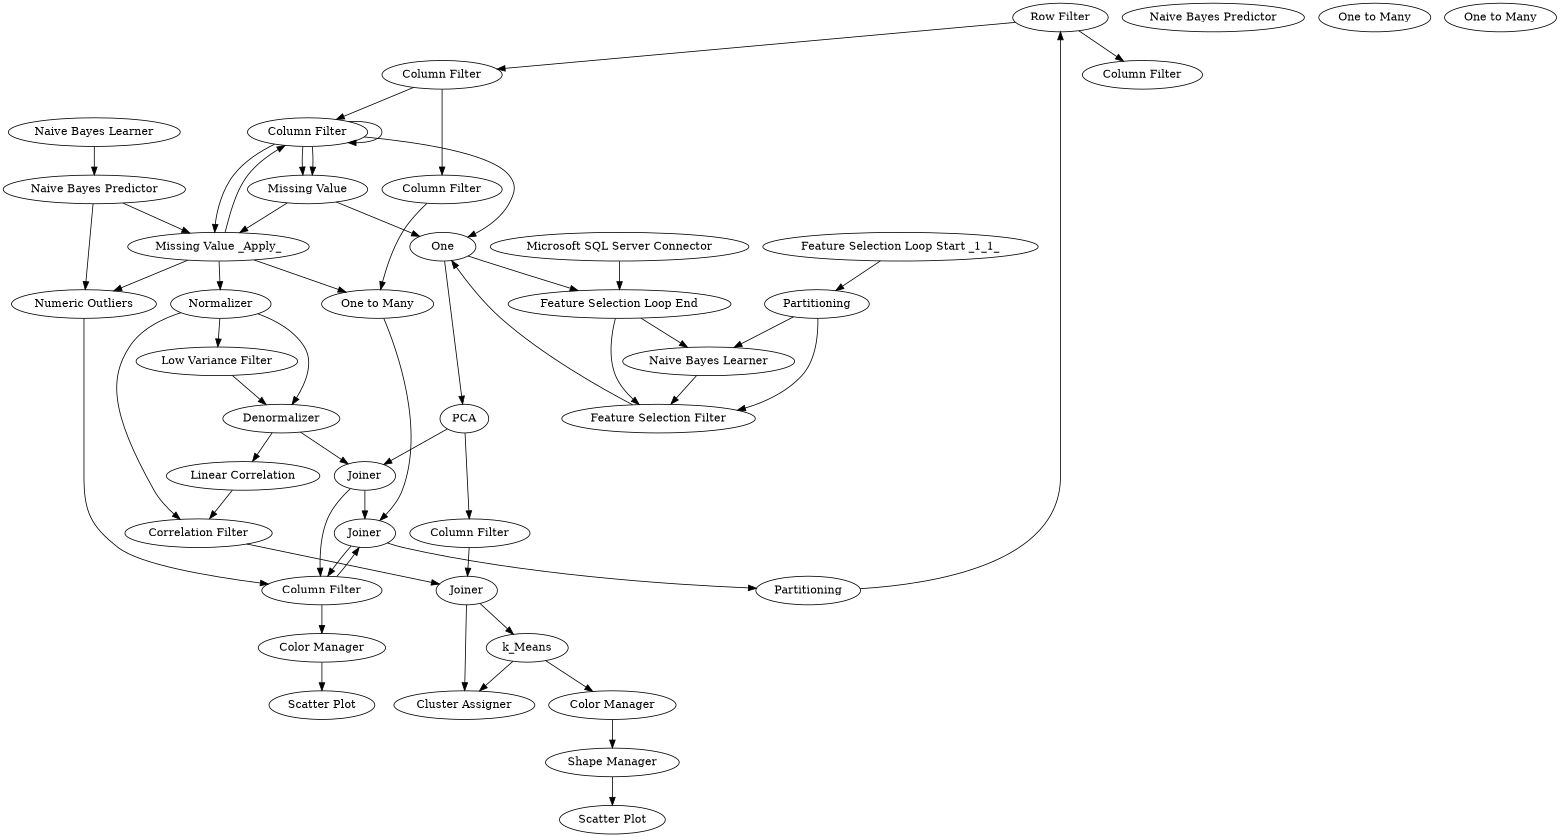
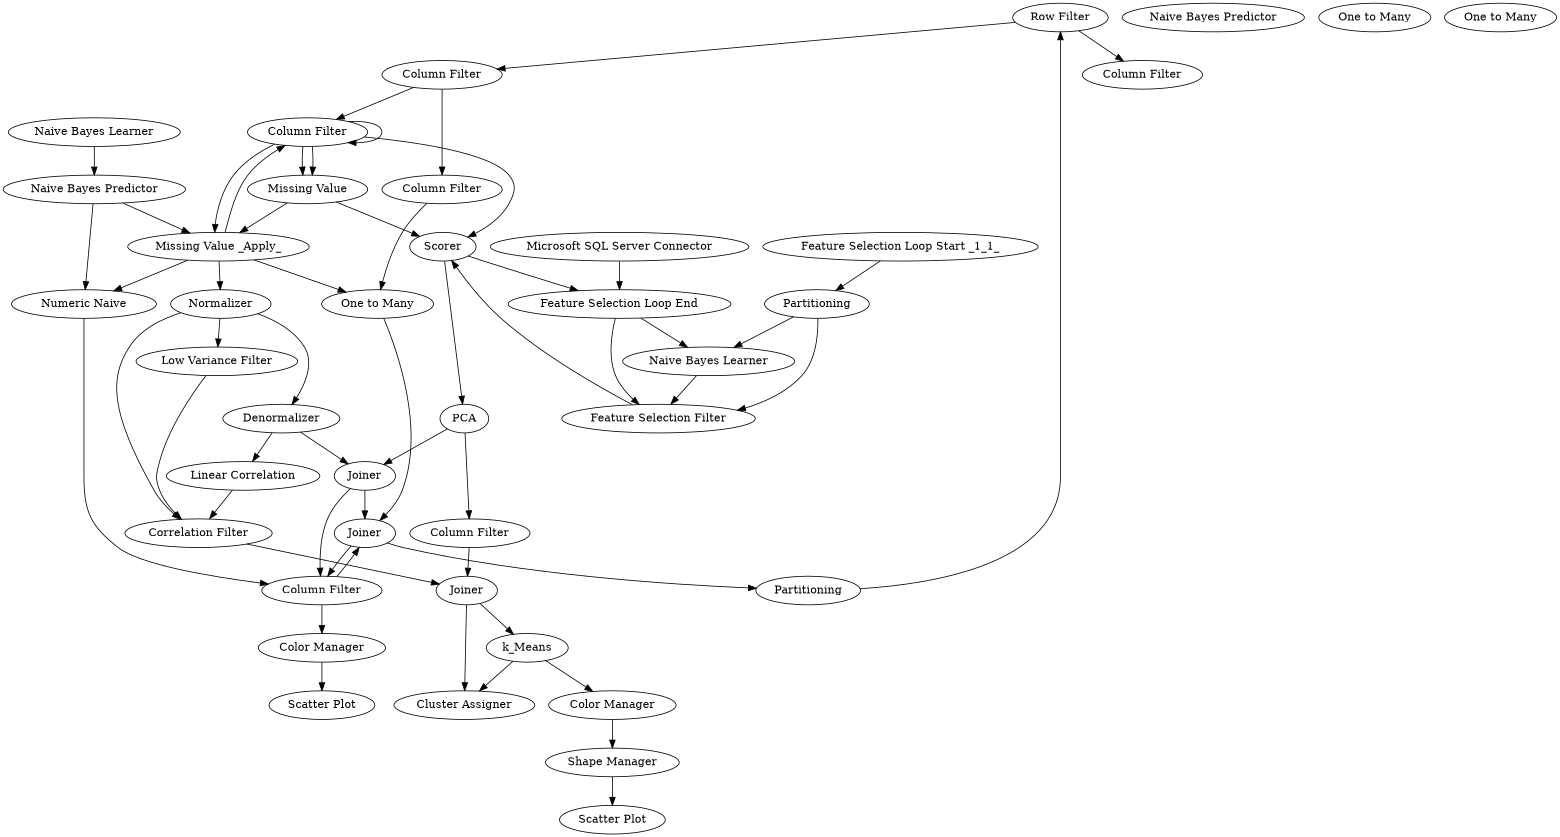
node "One": label "One" -> "Scorer"
node "Numeric Outliers": label "Numeric Outliers" -> "Numeric Naive"
edge "Low Variance Filter" -> "Denormalizer": now "Low Variance Filter" -> "Correlation Filter"
